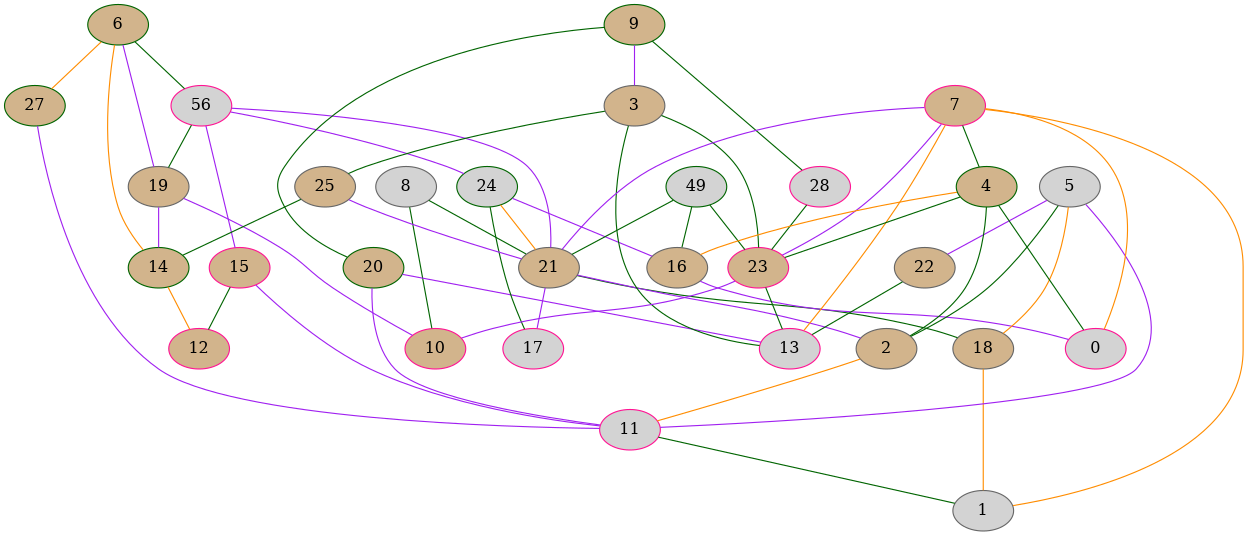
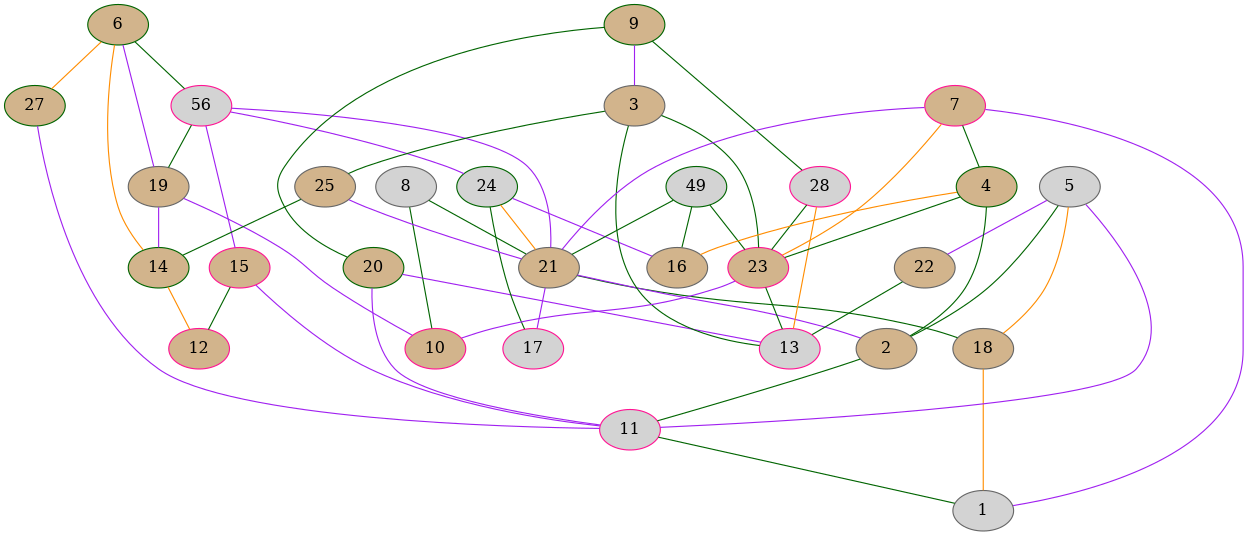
edge "7" -- "23": color purple -> darkorange
edge "7" -- "13": now "28" -- "13"
edge "7" -- "1": color darkorange -> purple
node "0": removed
edge "2" -- "11": color darkorange -> darkgreen
